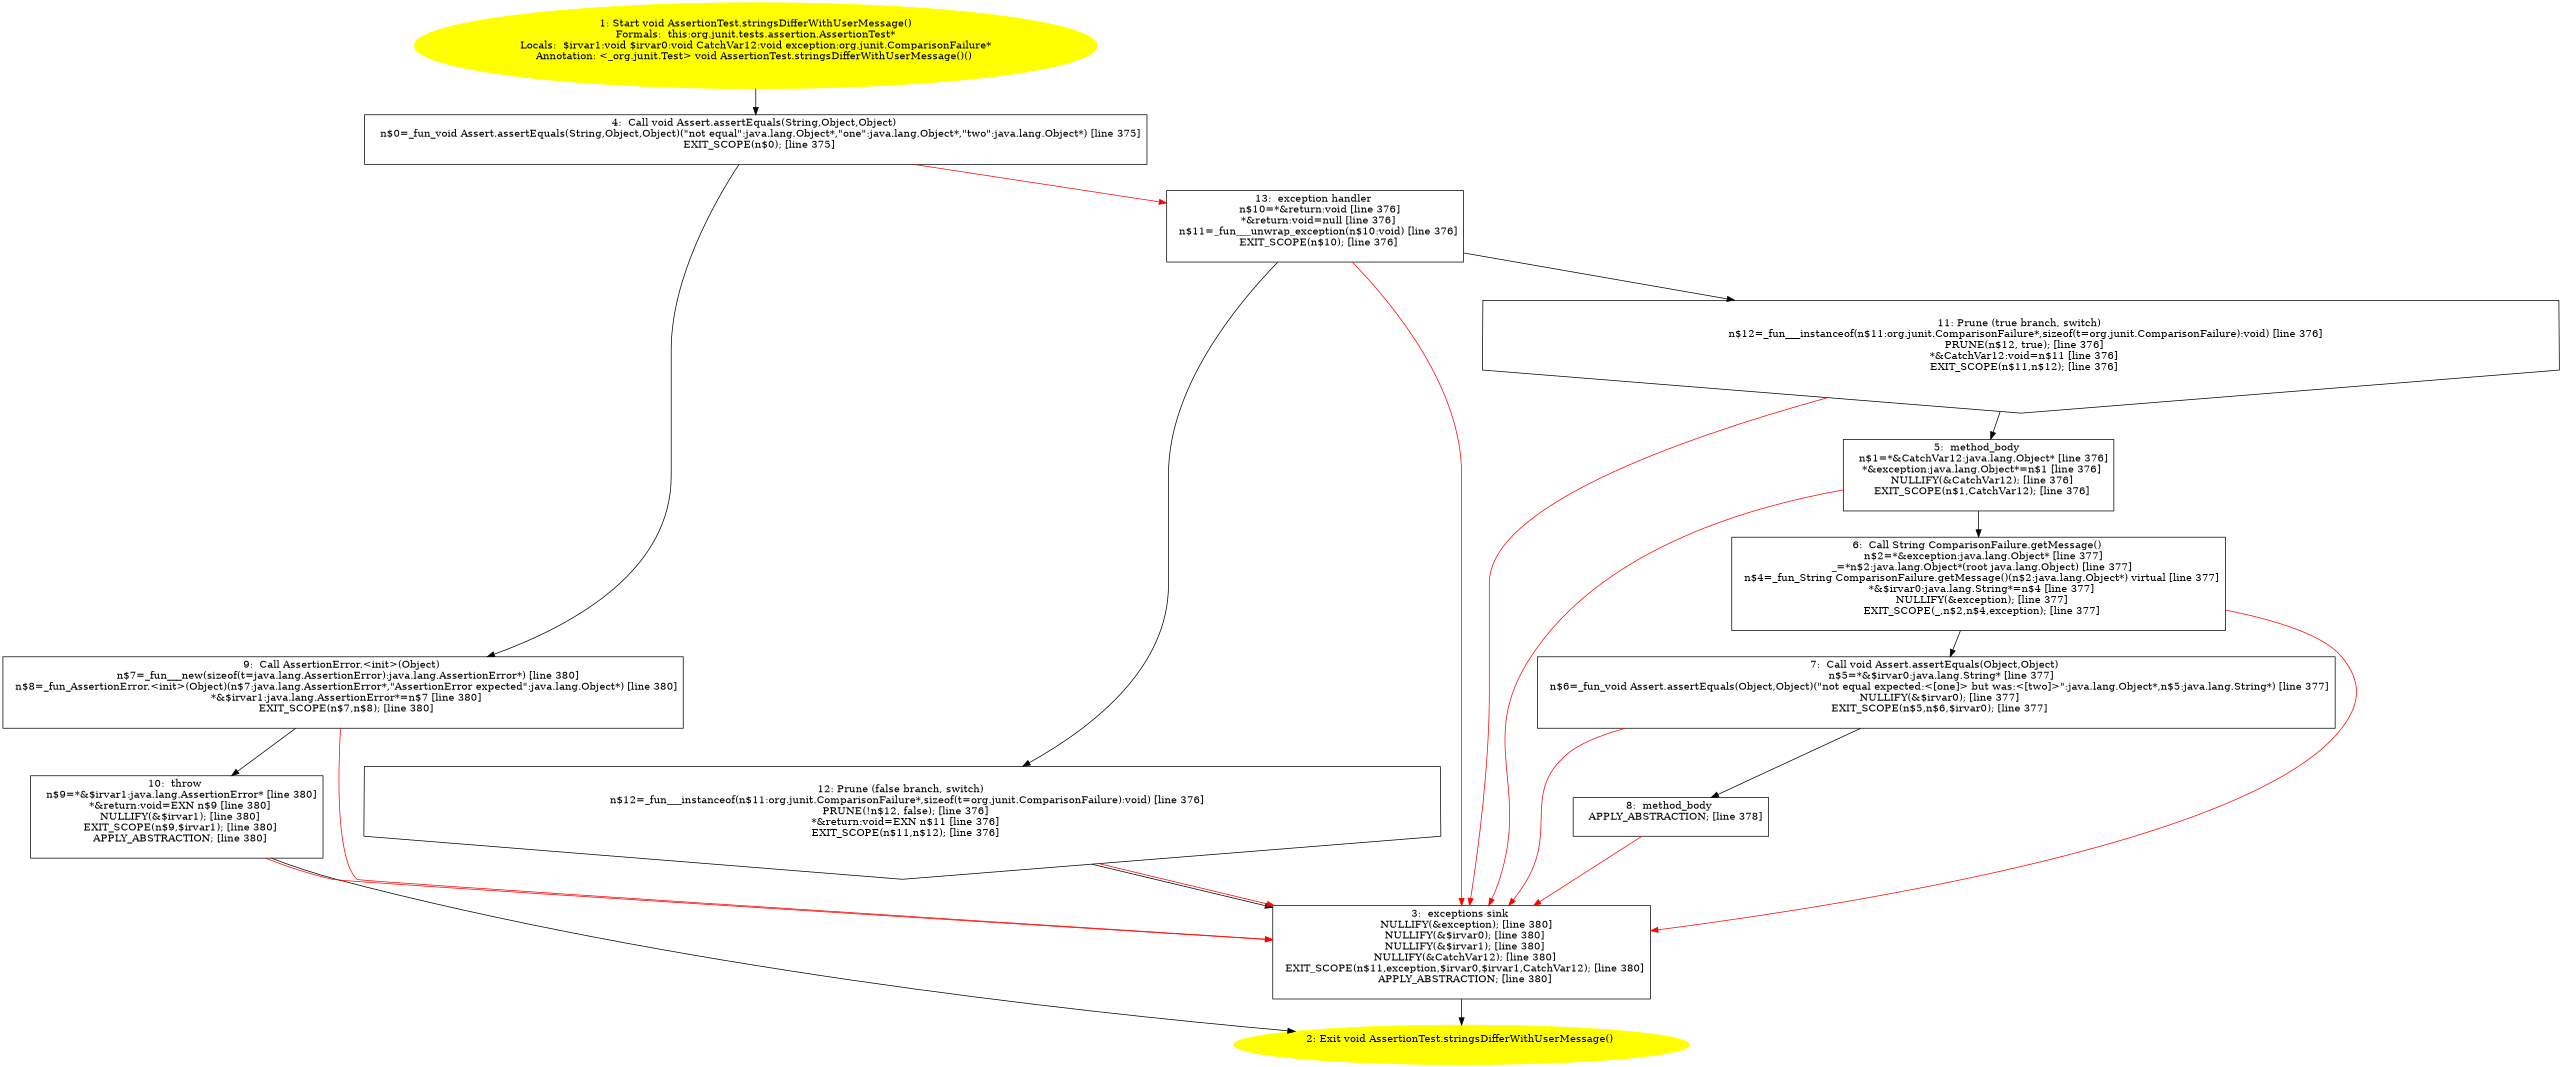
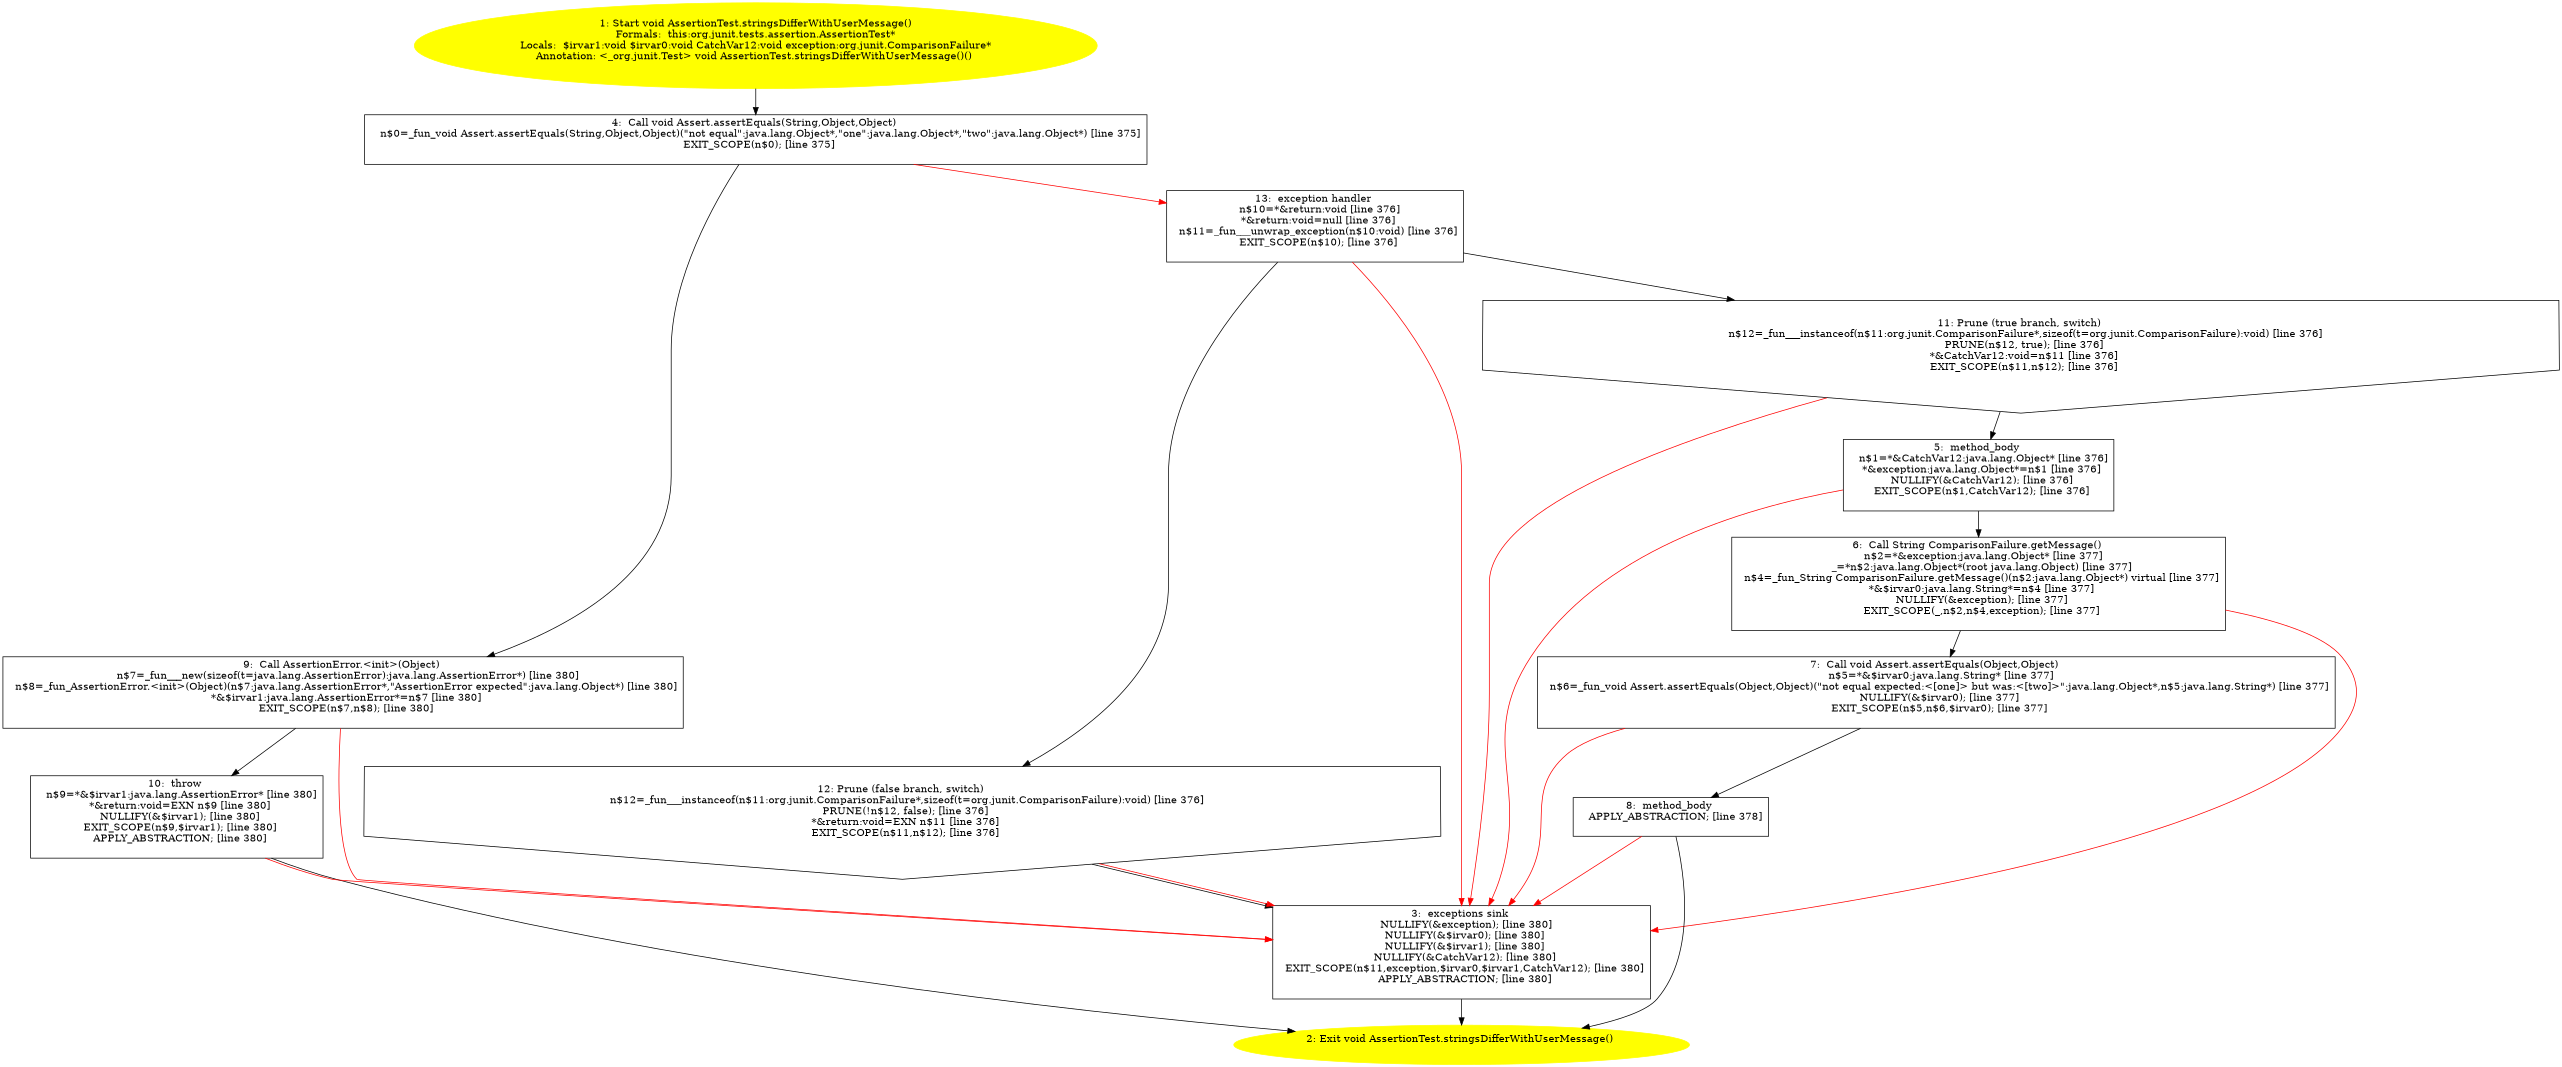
edge "8:  method_body APPLY_ABSTRACTION; [line 378]" -> "2: Exit void AssertionTest.stringsDifferWithUserMessage()": added
